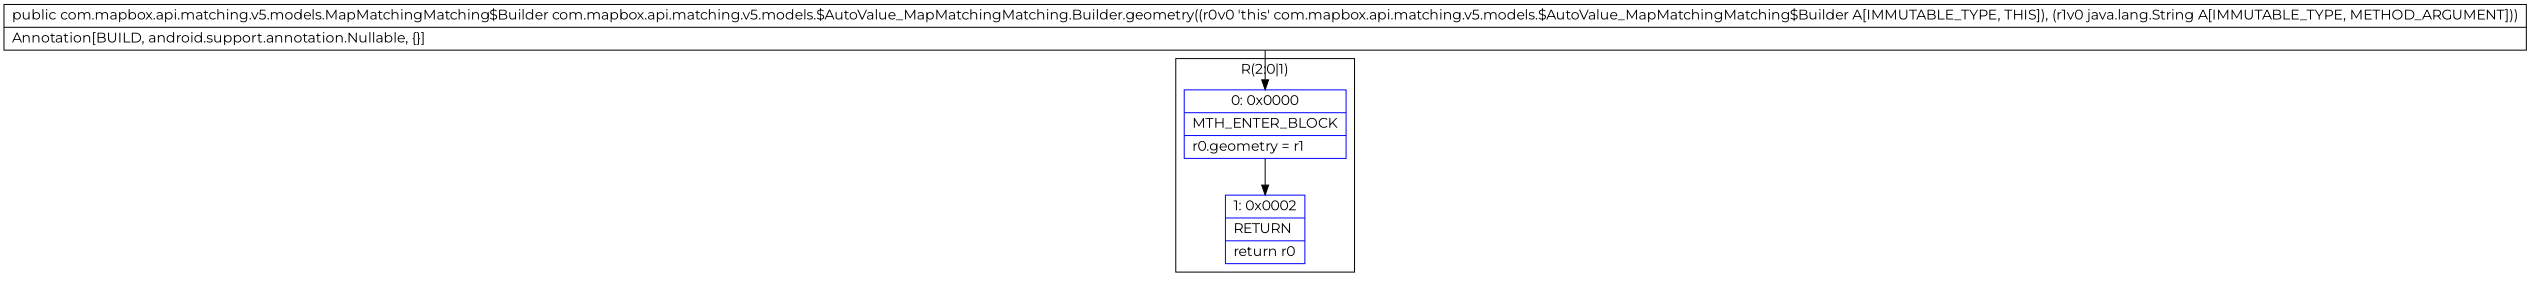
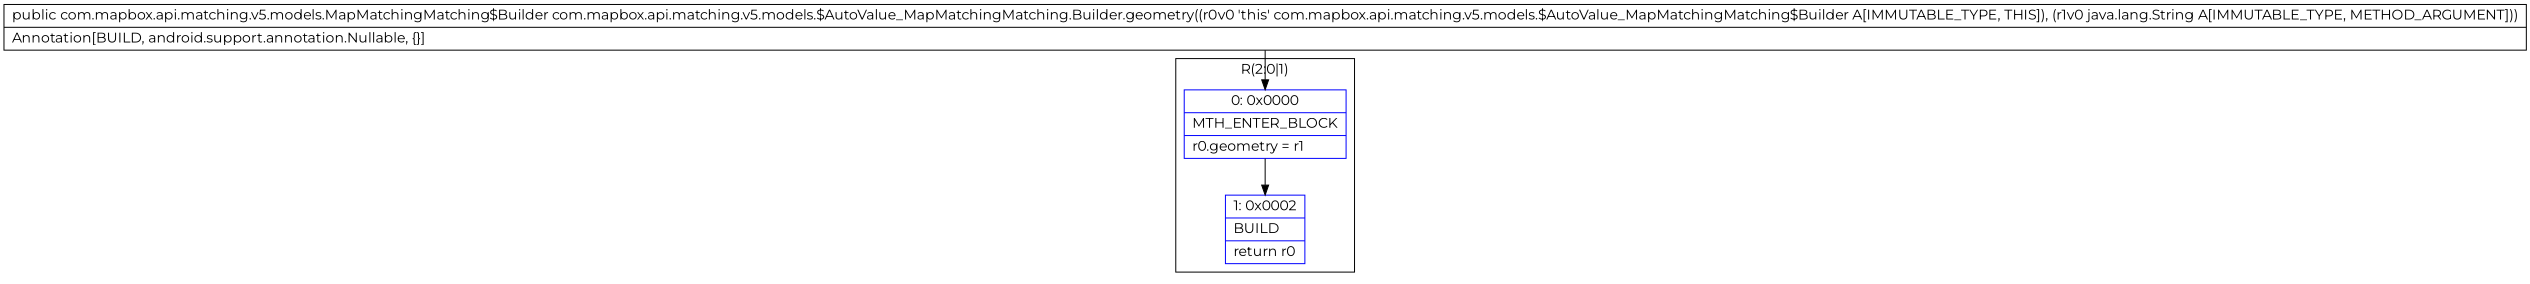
node "1: 0x0002": text "RETURN" -> "BUILD"
